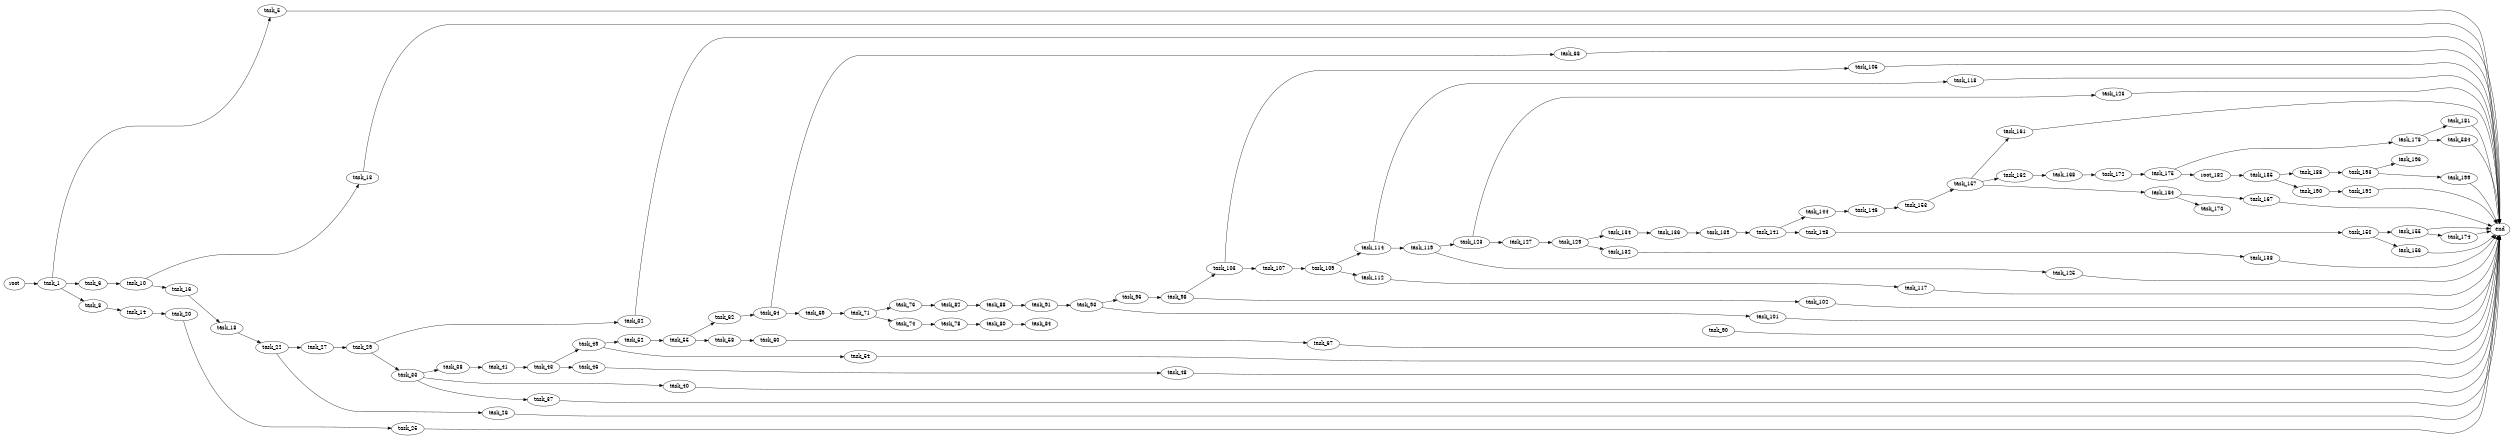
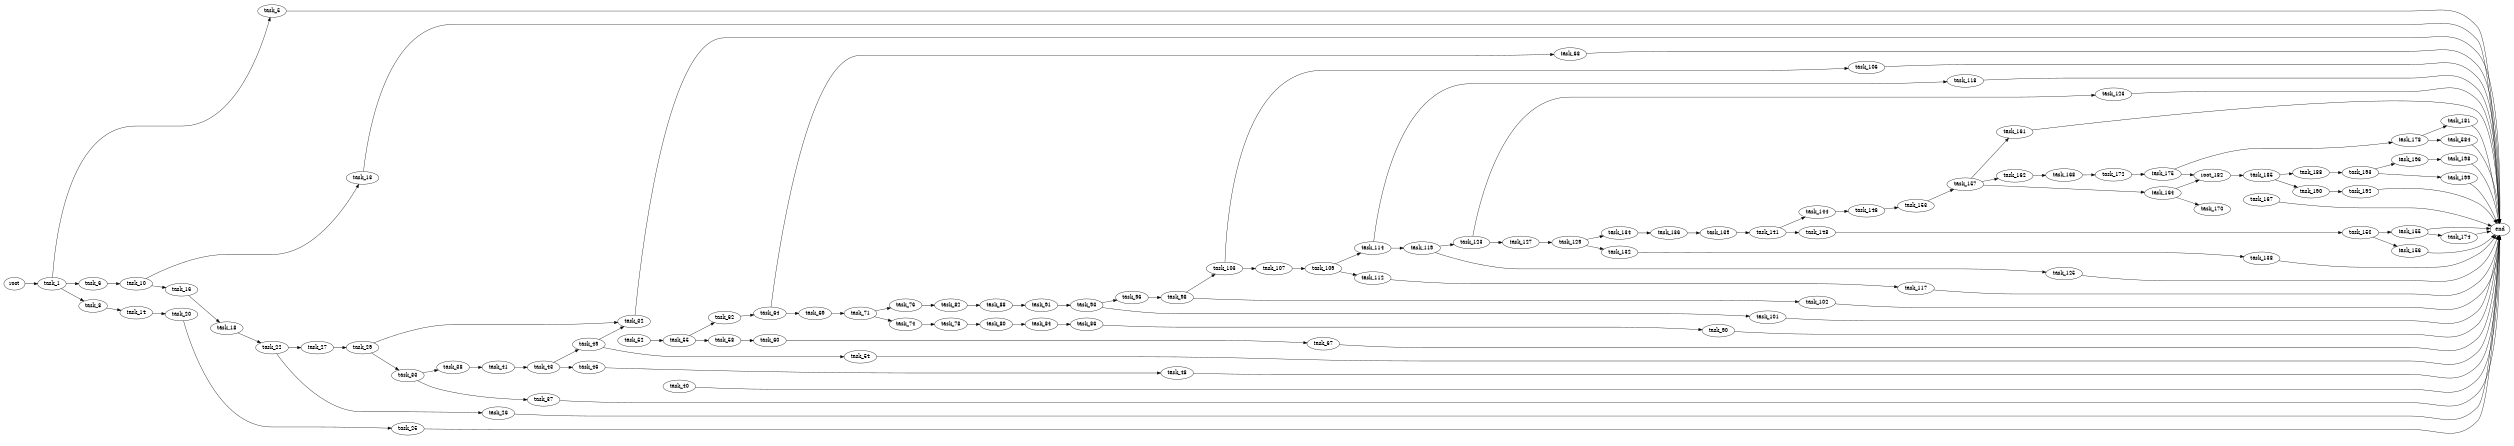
node "task_198": added
edge "task_164" -> "task_167": now "task_164" -> "root_182"
node "task_86": added
edge "task_49" -> "task_52": now "task_49" -> "task_32"
edge "task_33" -> "task_40": removed
